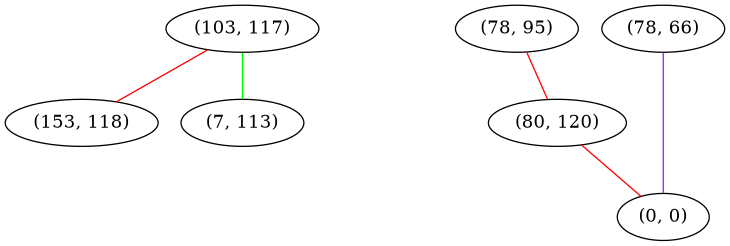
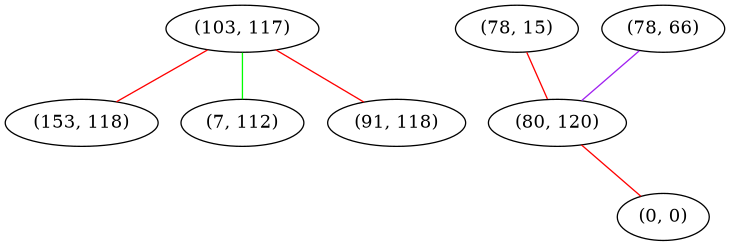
node "(78, 95)": label "(78, 95)" -> "(78, 15)"
node "(7, 113)": label "(7, 113)" -> "(7, 112)"
node "(91, 118)": added
edge "(78, 66)" -- "(0, 0)": now "(78, 66)" -- "(80, 120)"
